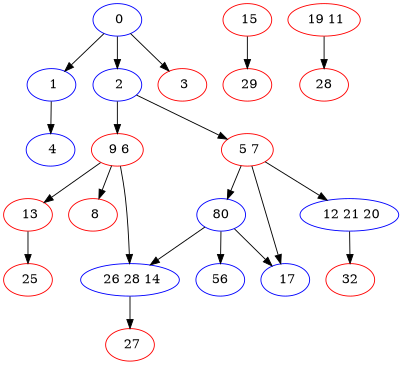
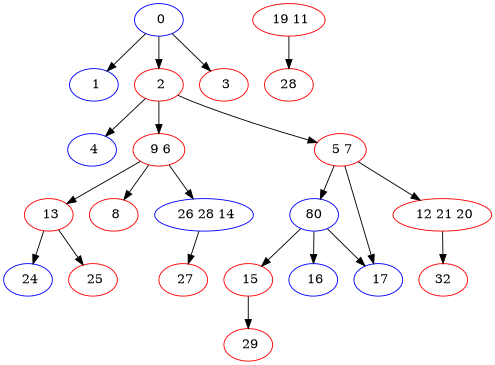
node "2": color blue -> red
edge "1" -> "4": now "2" -> "4"
node "12 21 20": color blue -> red
edge "80" -> "26 28 14": now "80" -> "15"
node "24": added
node "56": label "56" -> "16"
